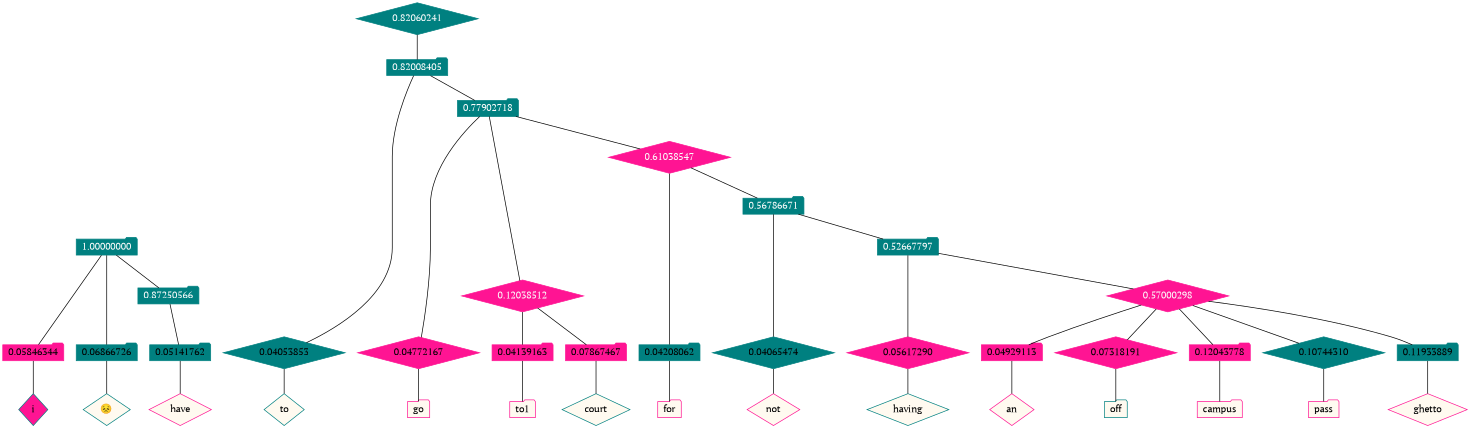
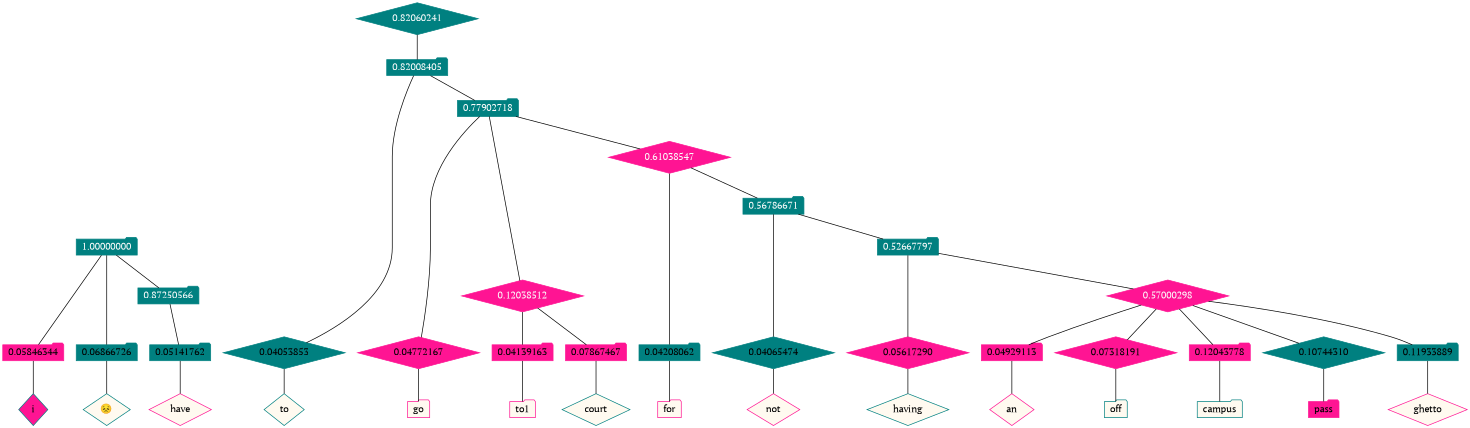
node "campus": color deeppink -> teal
node "pass": fillcolor floralwhite -> deeppink
